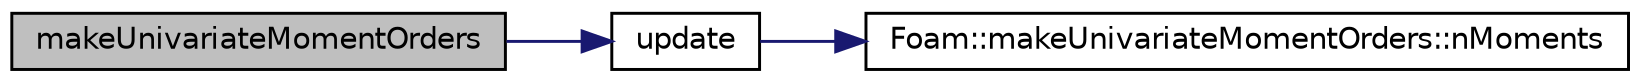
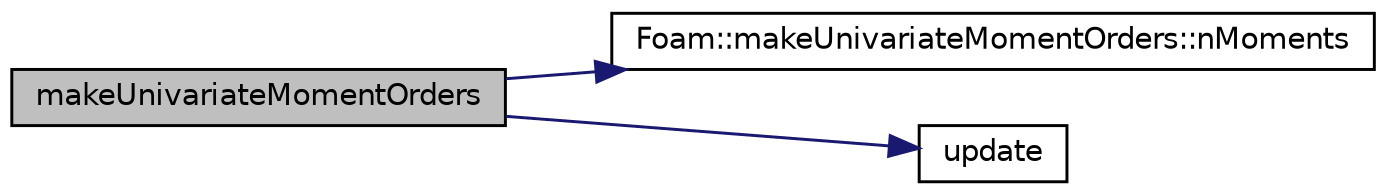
edge "update" -> "Foam::makeUnivariateMomentOrders::nMoments": now "makeUnivariateMomentOrders" -> "Foam::makeUnivariateMomentOrders::nMoments"
